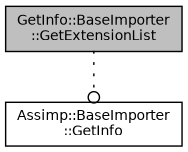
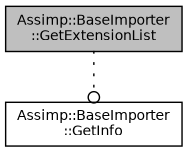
node "GetInfo::BaseImporter ::GetExtensionList": label "GetInfo::BaseImporter ::GetExtensionList" -> "Assimp::BaseImporter ::GetExtensionList"
